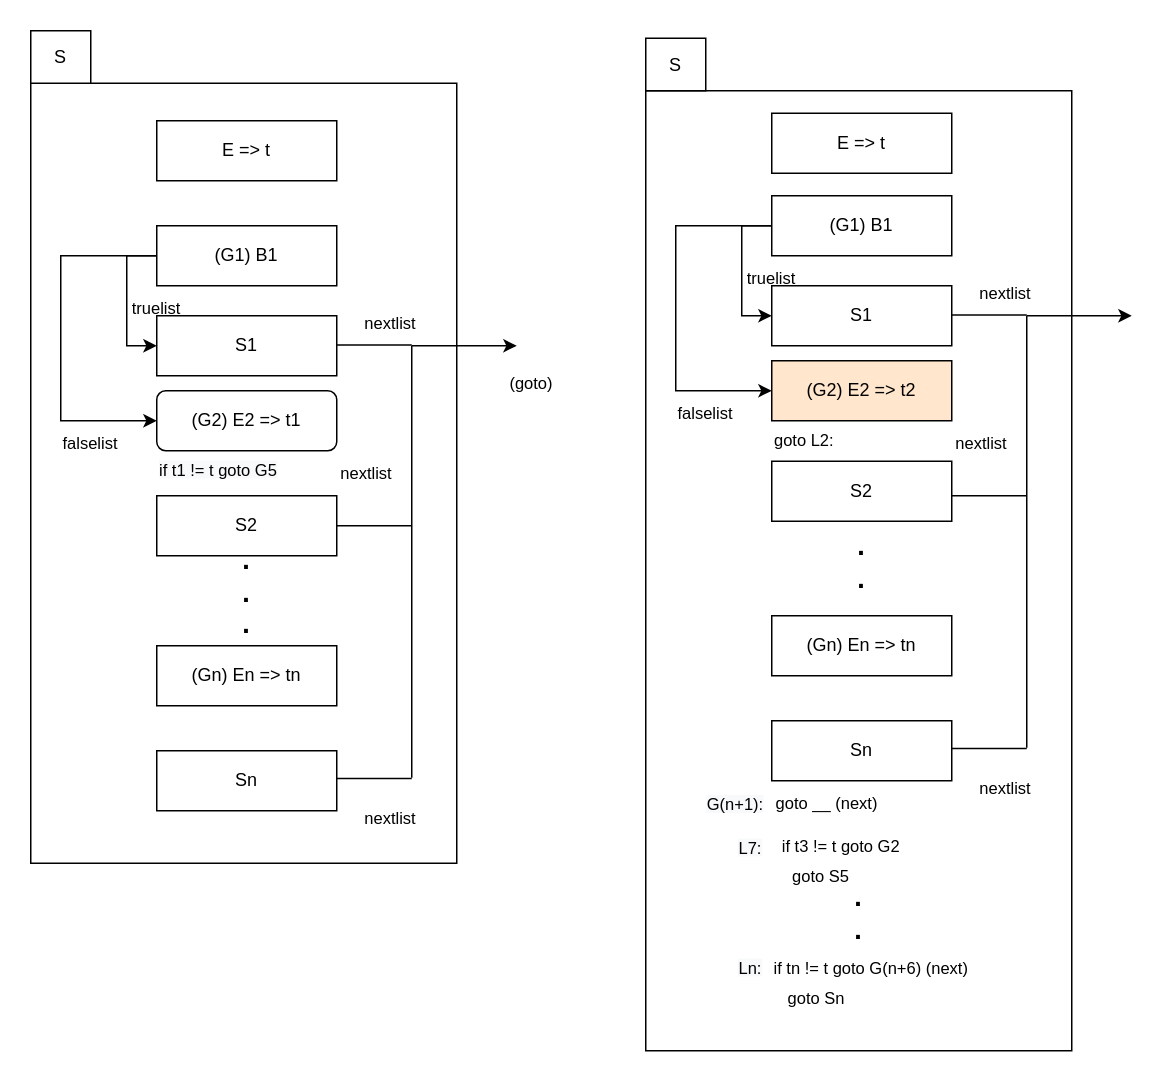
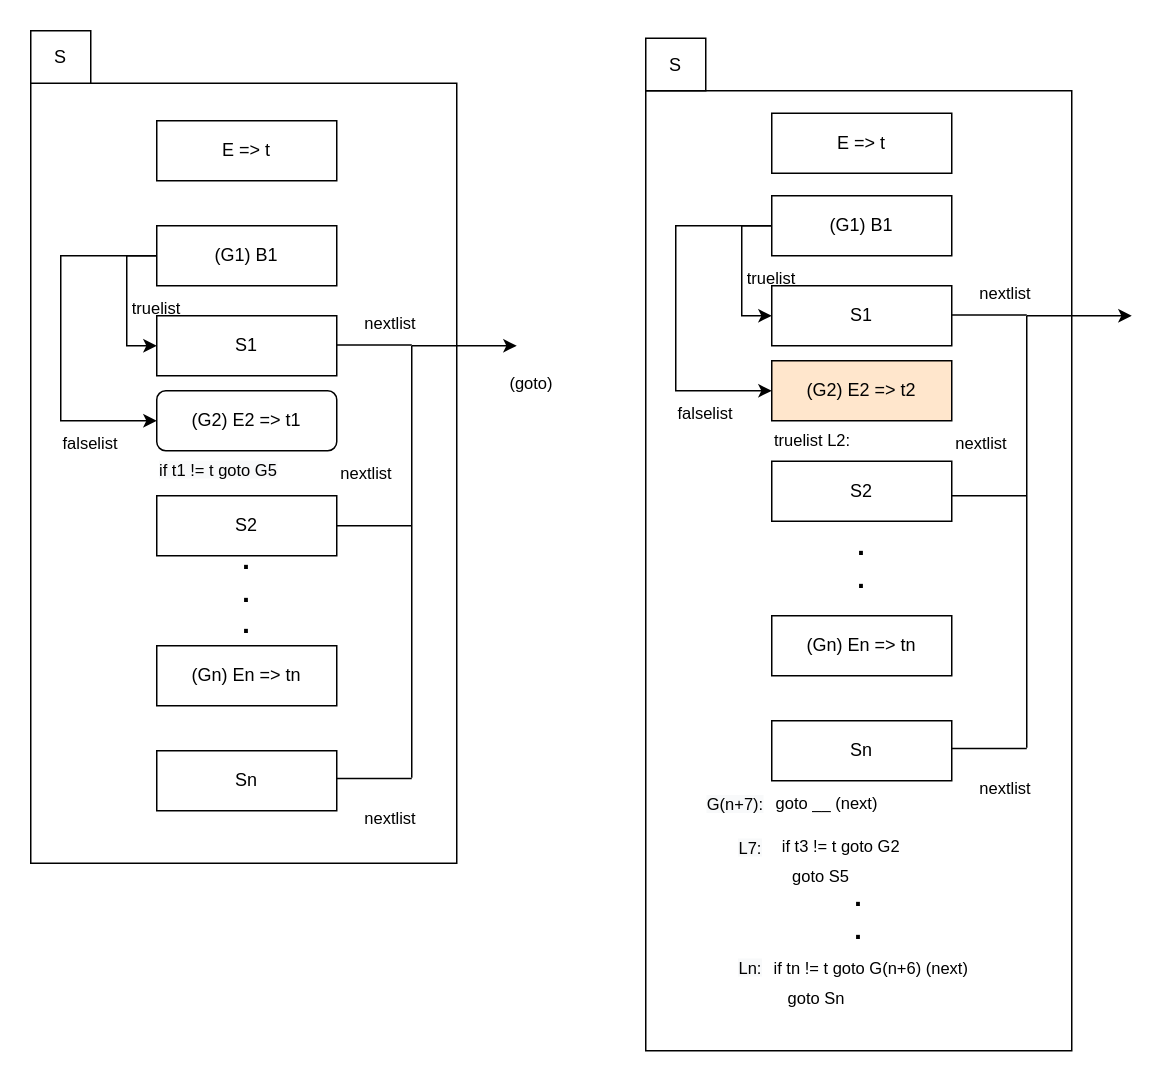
node "goto L2:": label "goto L2:" -> "truelist L2:"
node "G(n+1):": label "G(n+1):" -> "G(n+7):"
